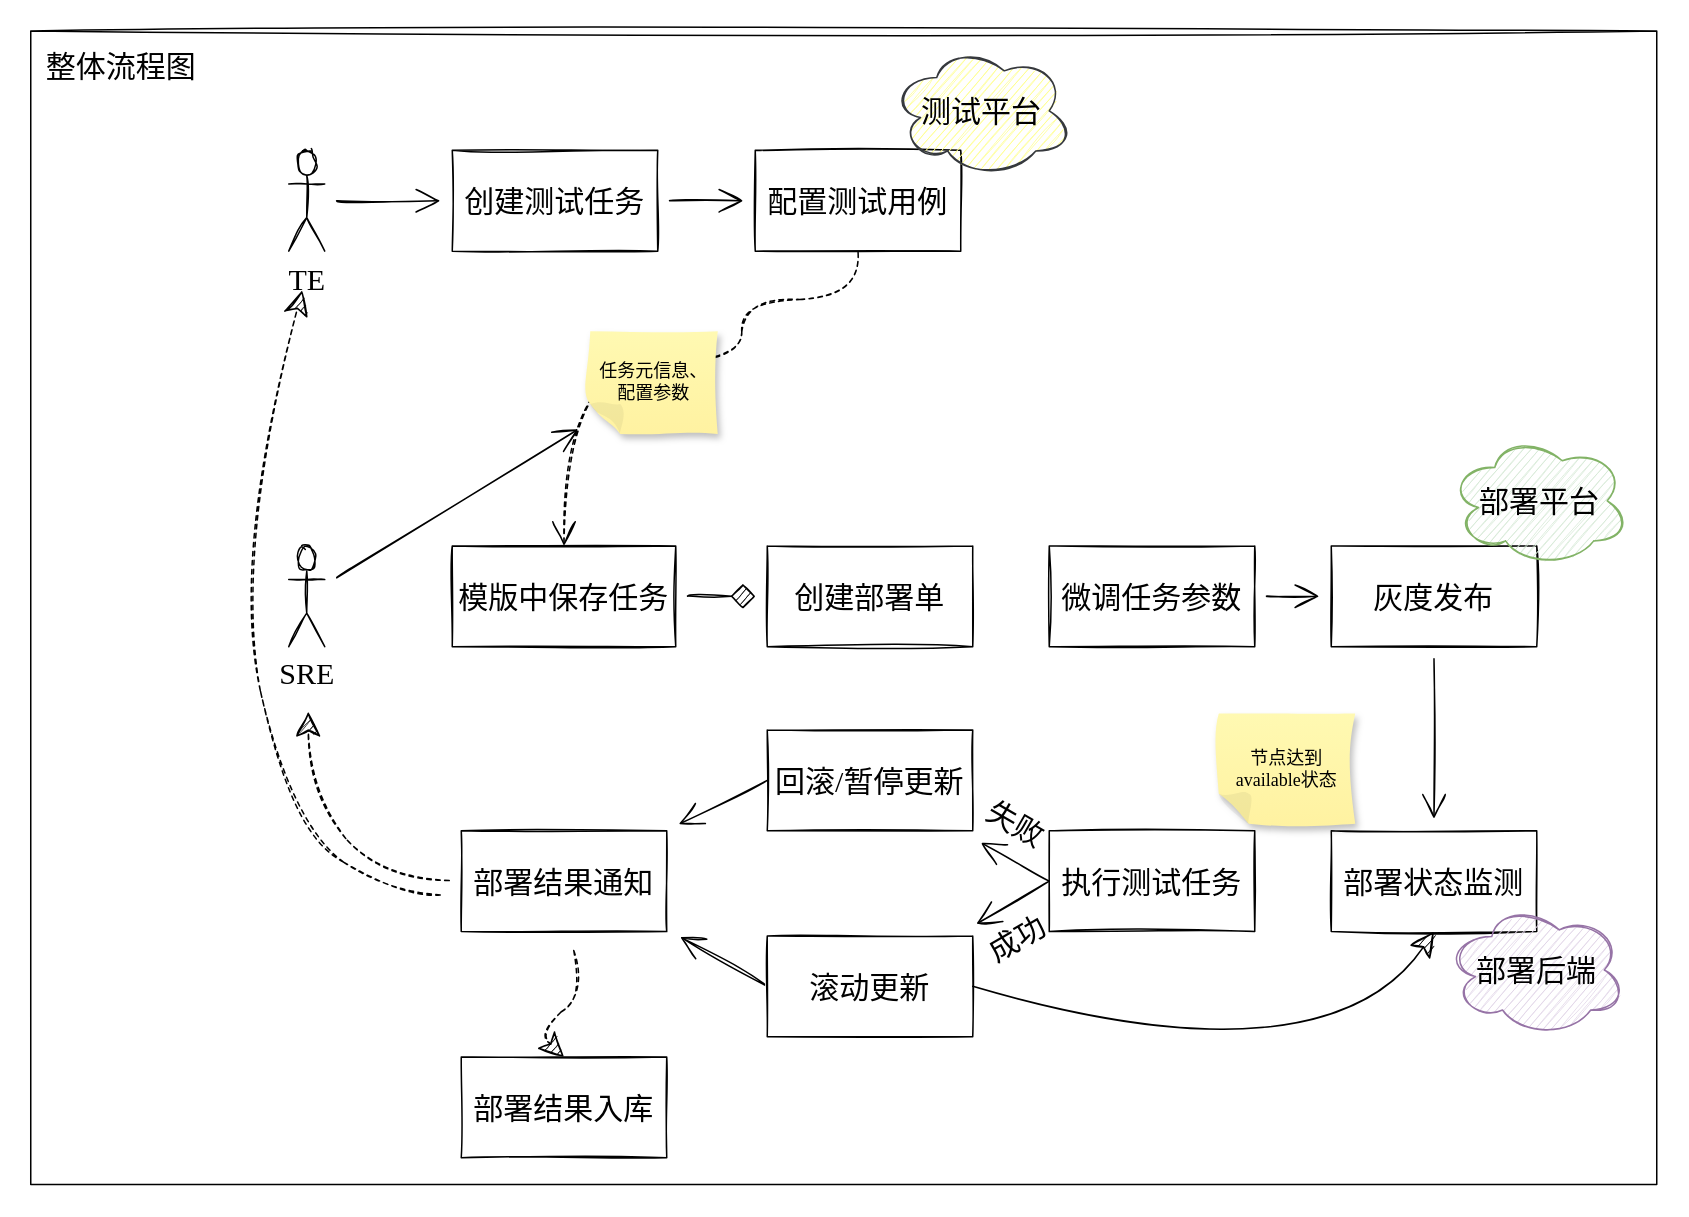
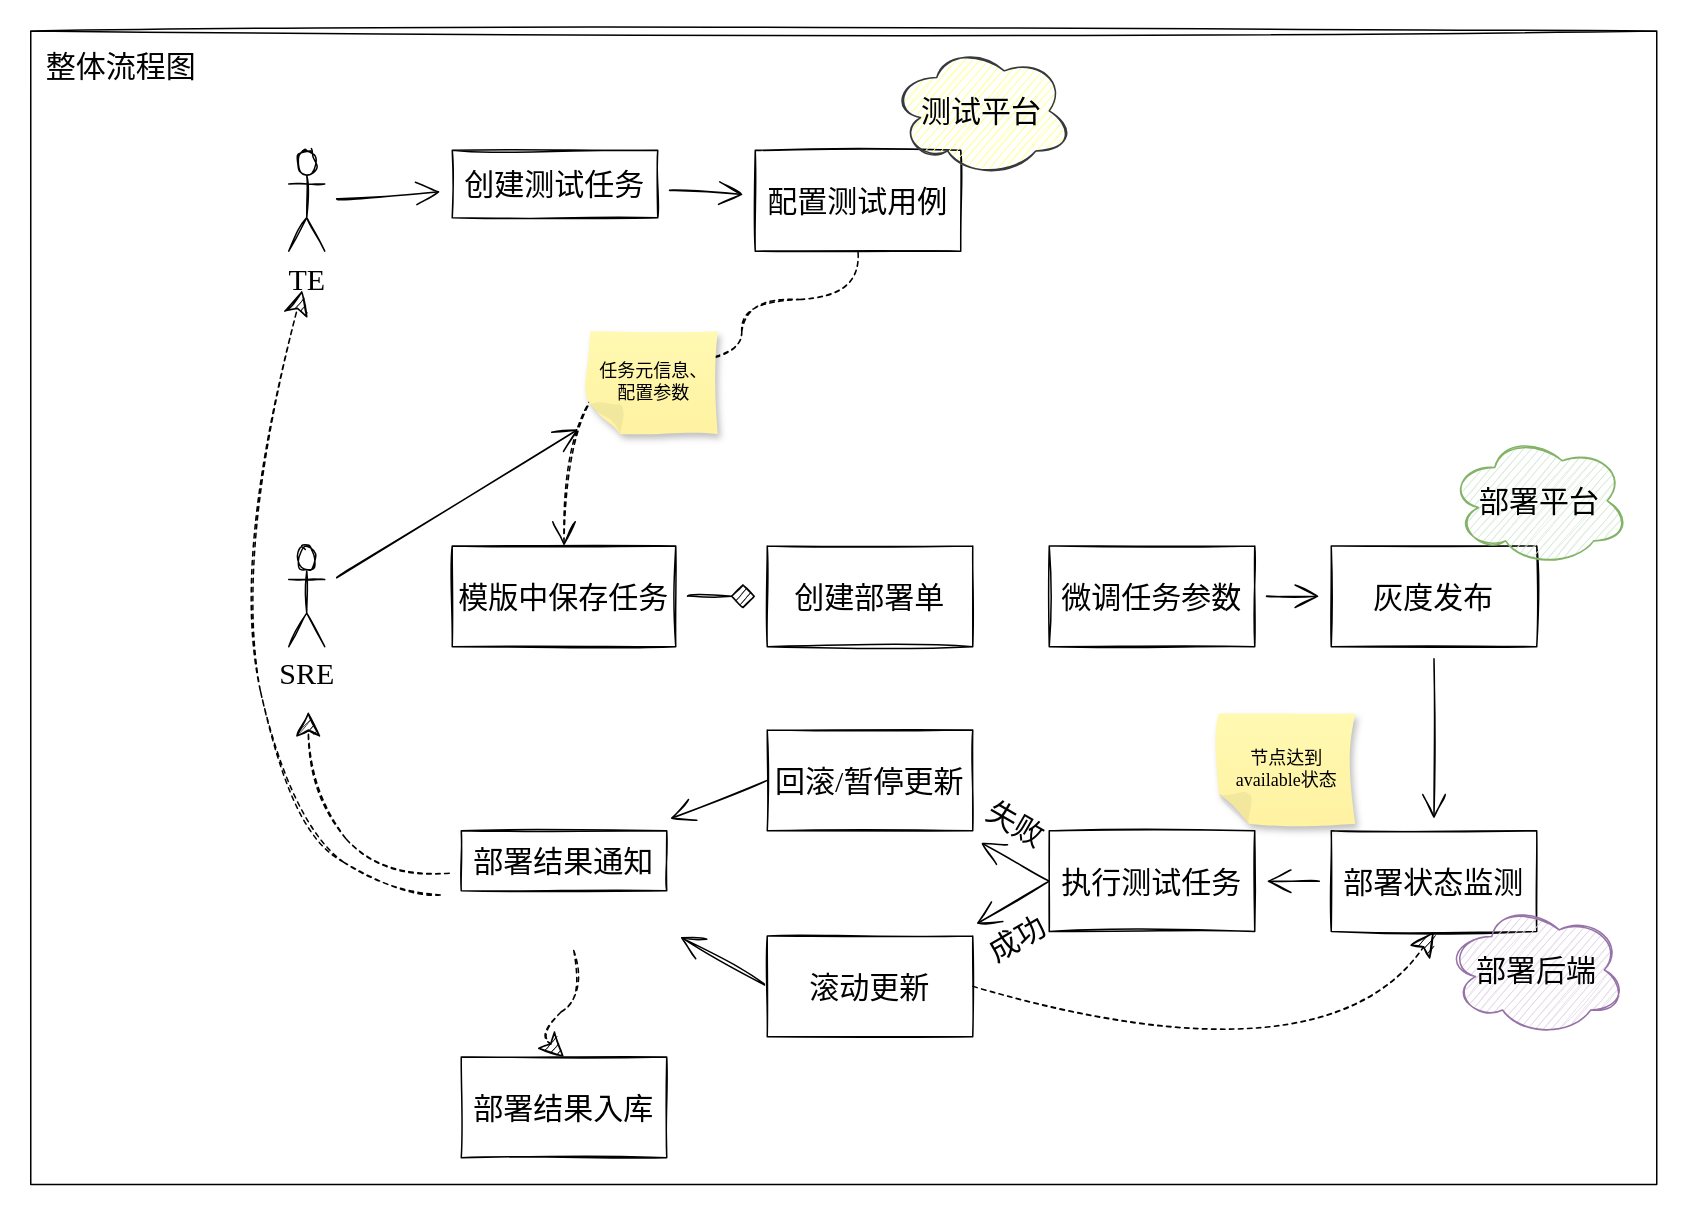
node "创建测试任务": size 206x101 -> 206x68
node "部署结果通知": size 206x101 -> 206x60
edge "部署状态监测" -> "执行测试任务": added
edge "滚动更新" -> "部署状态监测": style solid -> dashed
